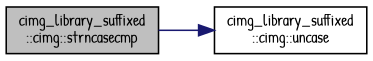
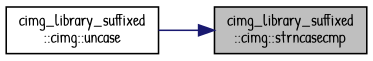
edge "cimg_library_suffixed ::cimg::strncasecmp" -> "cimg_library_suffixed ::cimg::uncase": reversed
